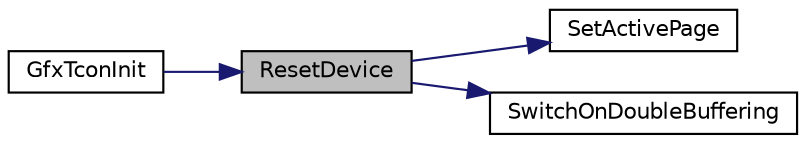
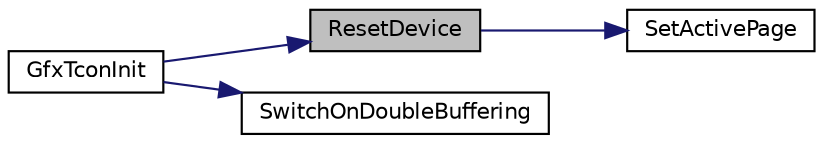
edge "ResetDevice" -> "SwitchOnDoubleBuffering": now "GfxTconInit" -> "SwitchOnDoubleBuffering"
